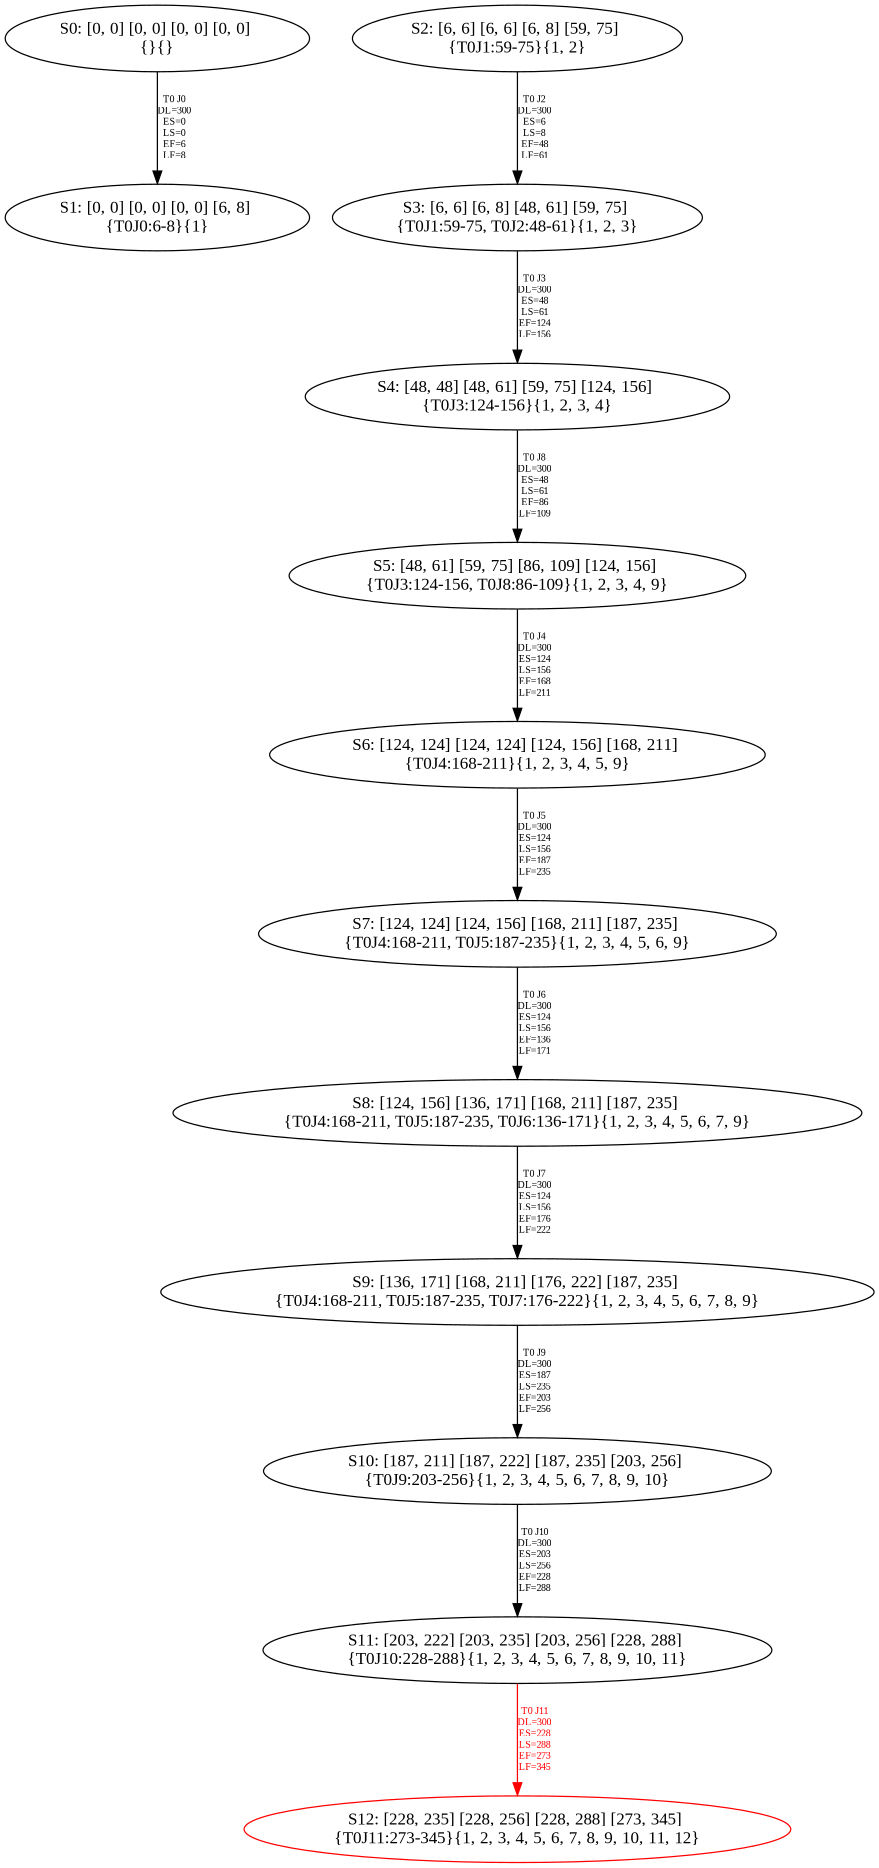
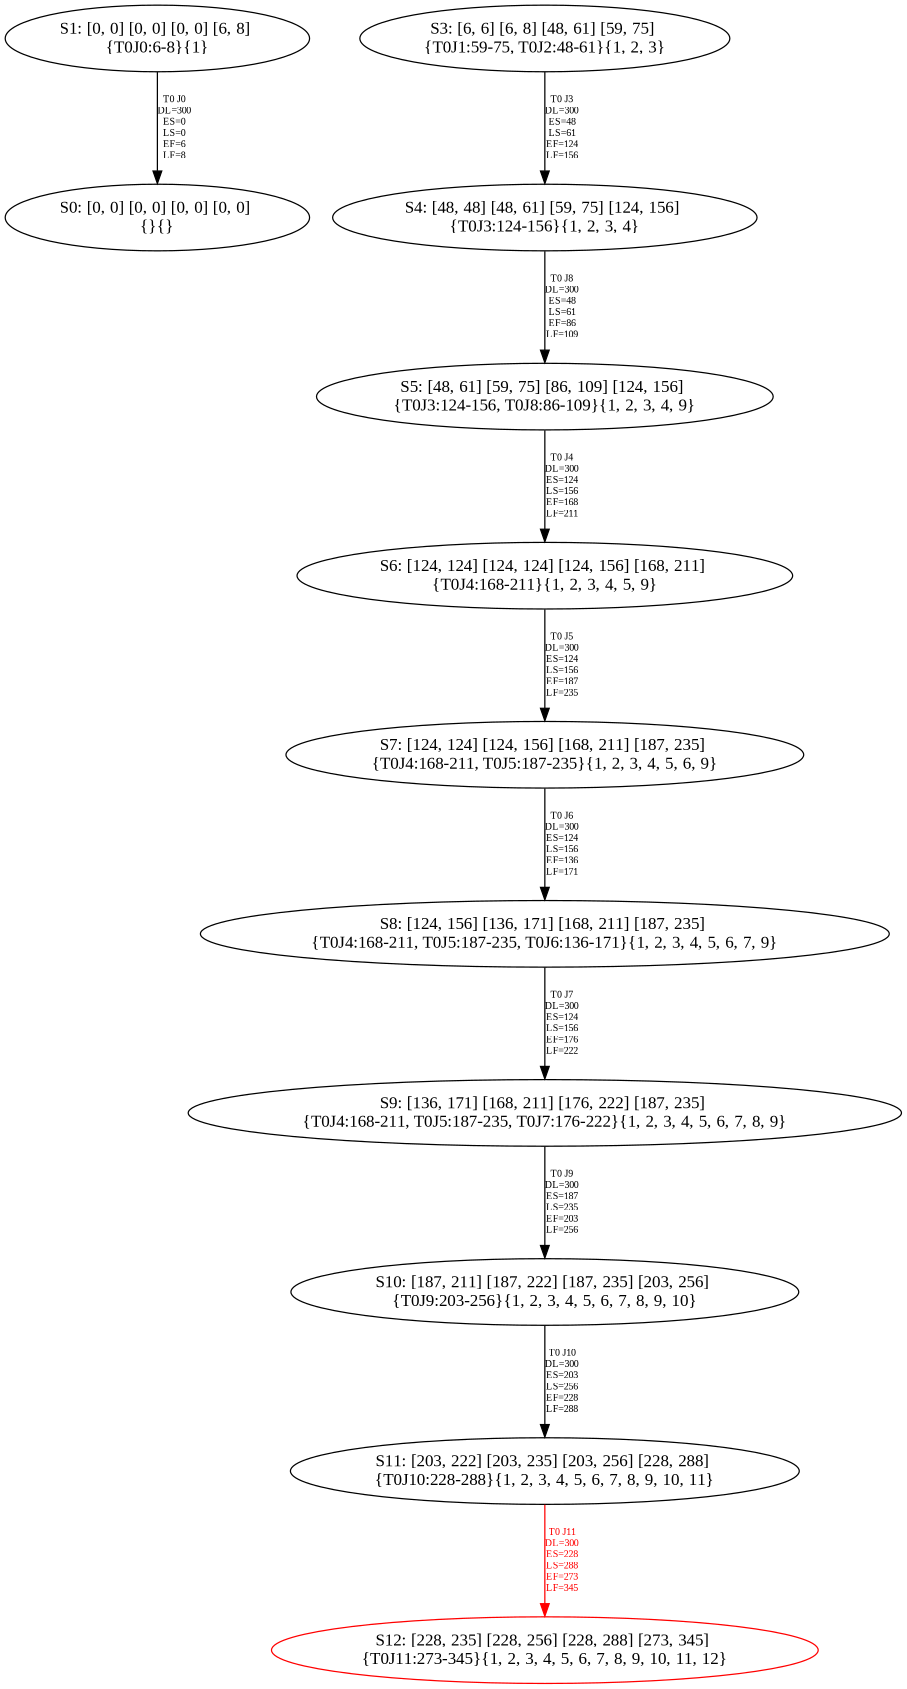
node "S2: [6, 6] [6, 6] [6, 8] [59, 75] {T0J1:59-75}{1, 2}": removed
edge "S0: [0, 0] [0, 0] [0, 0] [0, 0] {}{}" -> "S1: [0, 0] [0, 0] [0, 0] [6, 8] {T0J0:6-8}{1}": reversed
